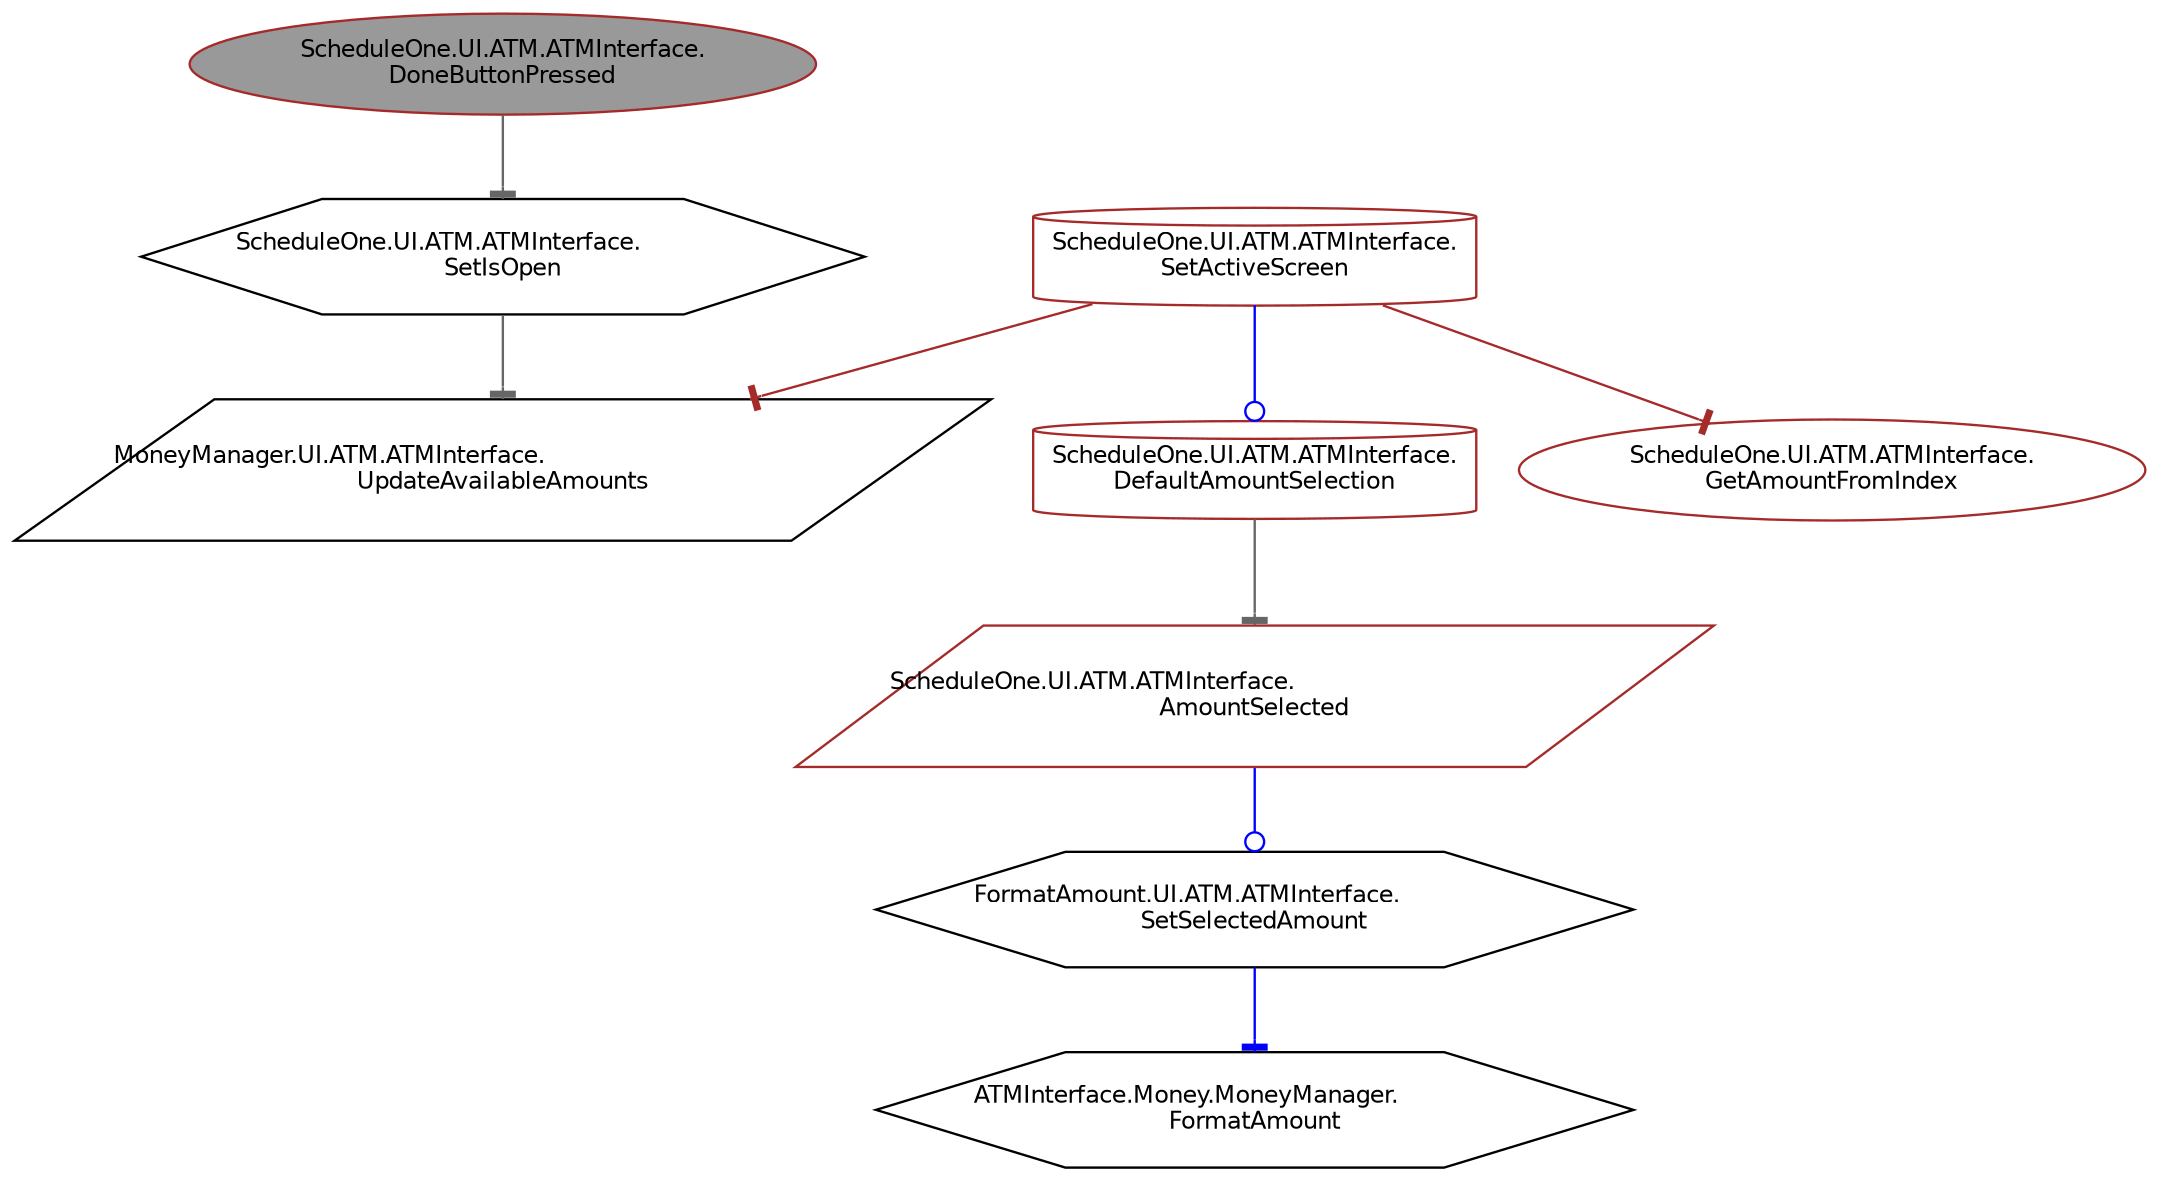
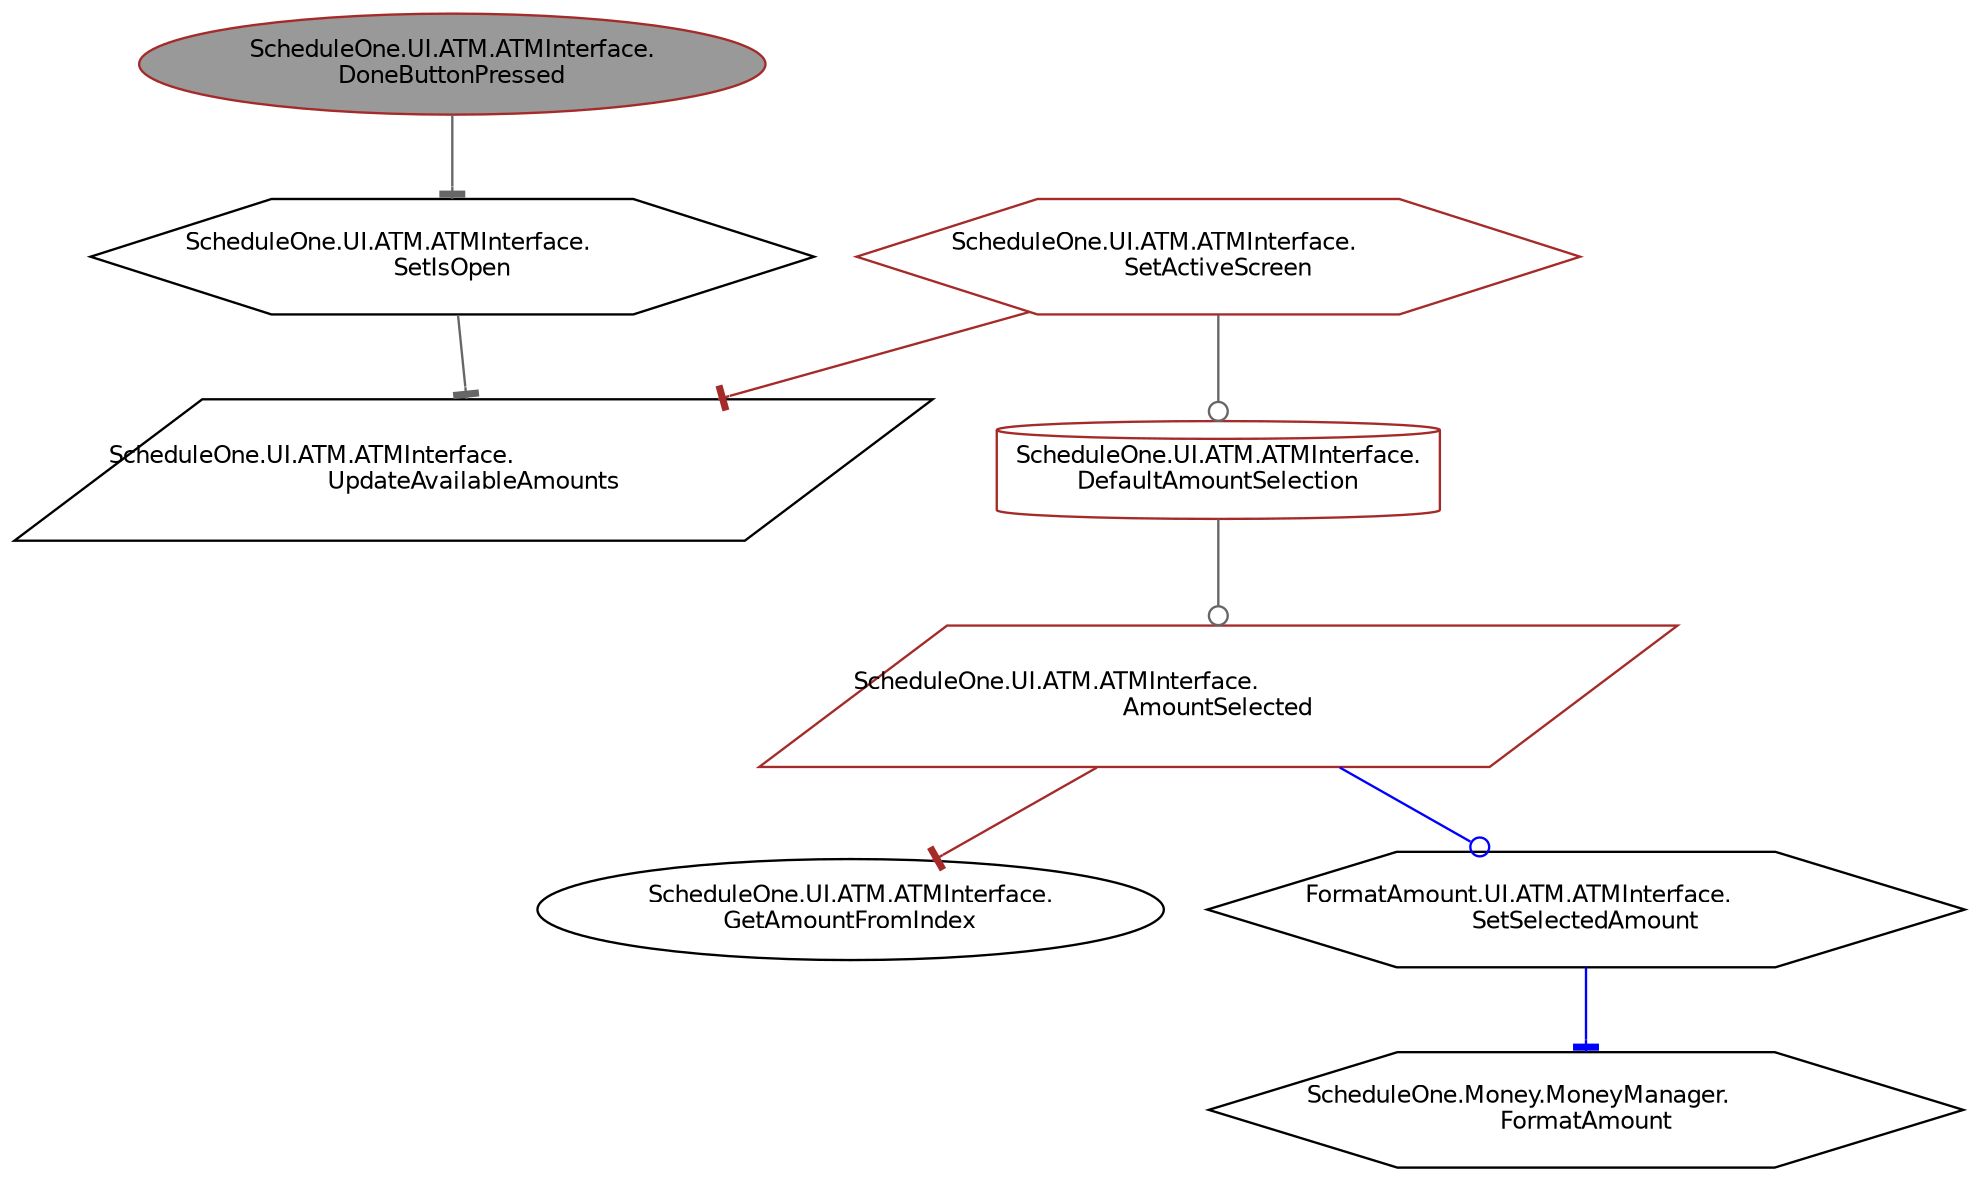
node "ScheduleOne.UI.ATM.ATMInterface. SetActiveScreen": shape cylinder -> hexagon
edge "ScheduleOne.UI.ATM.ATMInterface. SetActiveScreen" -> "ScheduleOne.UI.ATM.ATMInterface. DefaultAmountSelection": color blue -> gray40
edge "ScheduleOne.UI.ATM.ATMInterface. SetActiveScreen" -> "ScheduleOne.UI.ATM.ATMInterface. GetAmountFromIndex": now "ScheduleOne.UI.ATM.ATMInterface. AmountSelected" -> "ScheduleOne.UI.ATM.ATMInterface. GetAmountFromIndex"
node "MoneyManager.UI.ATM.ATMInterface. UpdateAvailableAmounts": label "MoneyManager.UI.ATM.ATMInterface. UpdateAvailableAmounts" -> "ScheduleOne.UI.ATM.ATMInterface. UpdateAvailableAmounts"
node "ScheduleOne.UI.ATM.ATMInterface. GetAmountFromIndex": color brown -> black
edge "ScheduleOne.UI.ATM.ATMInterface. DefaultAmountSelection" -> "ScheduleOne.UI.ATM.ATMInterface. AmountSelected": arrowhead tee -> odot
node "ATMInterface.Money.MoneyManager. FormatAmount": label "ATMInterface.Money.MoneyManager. FormatAmount" -> "ScheduleOne.Money.MoneyManager. FormatAmount"
